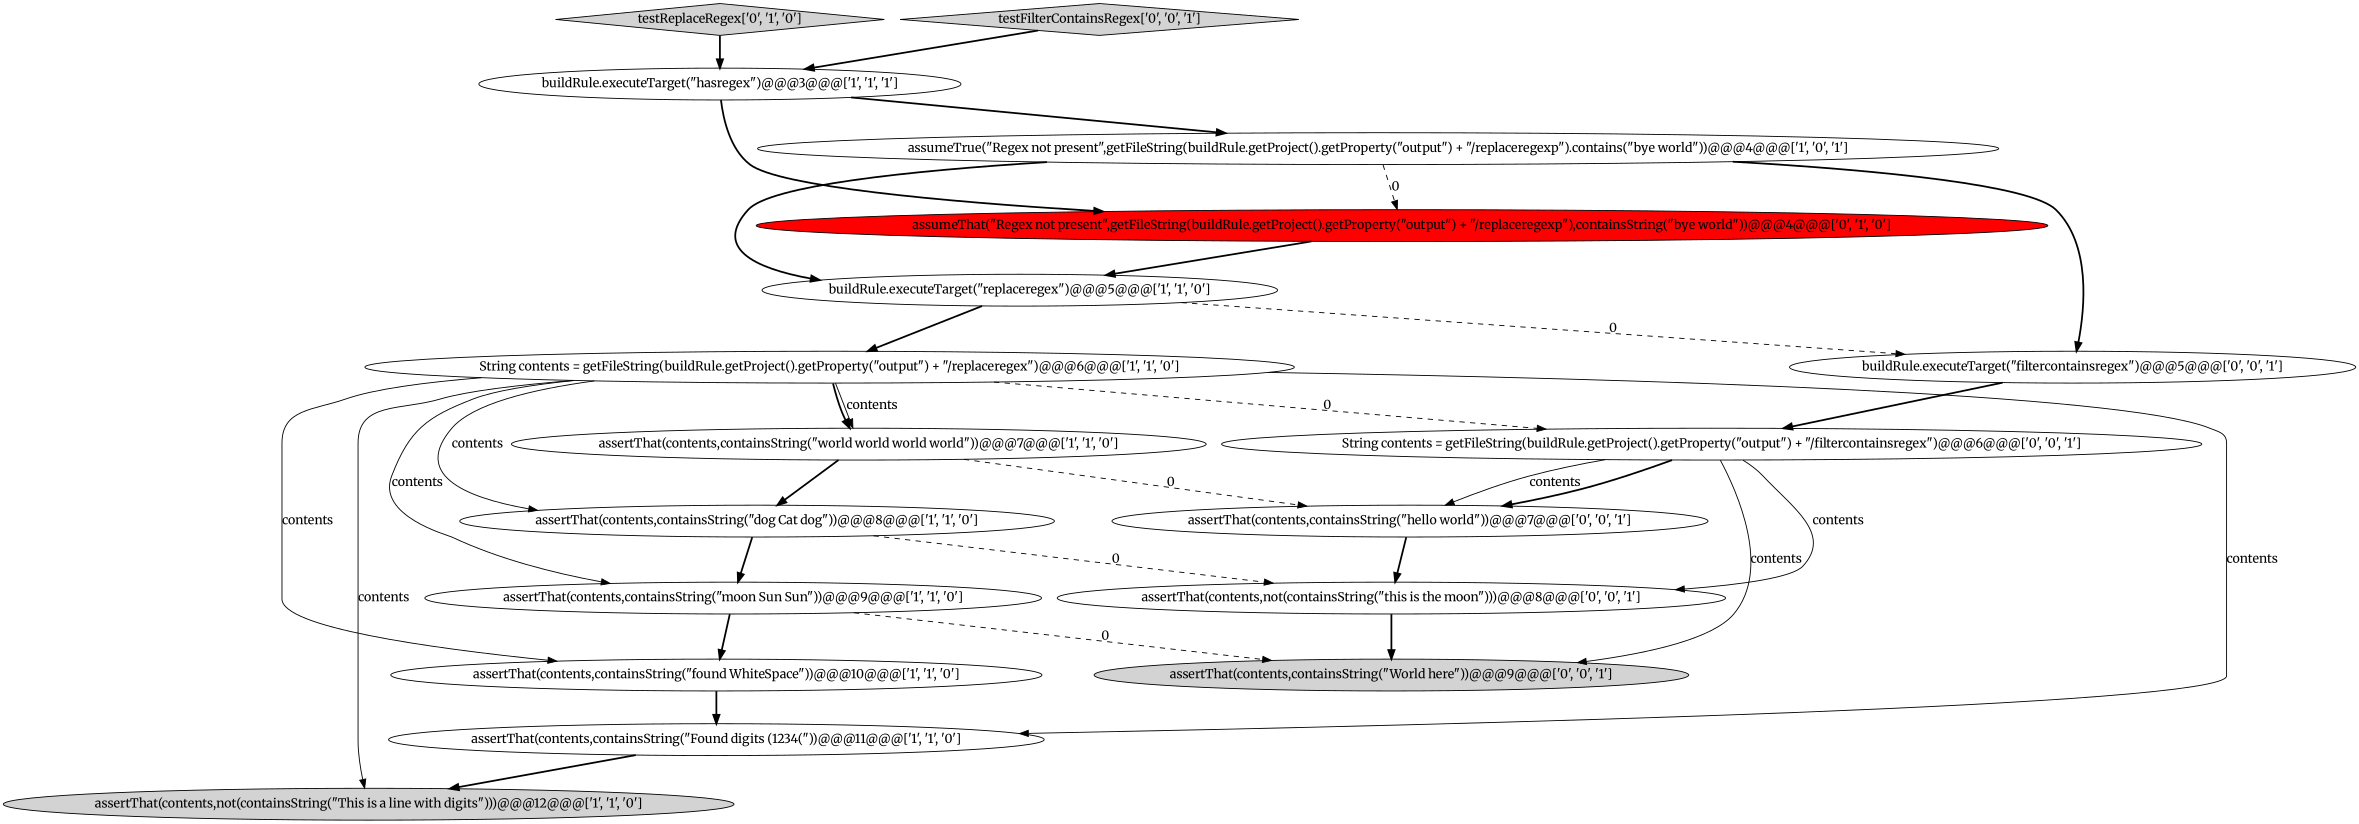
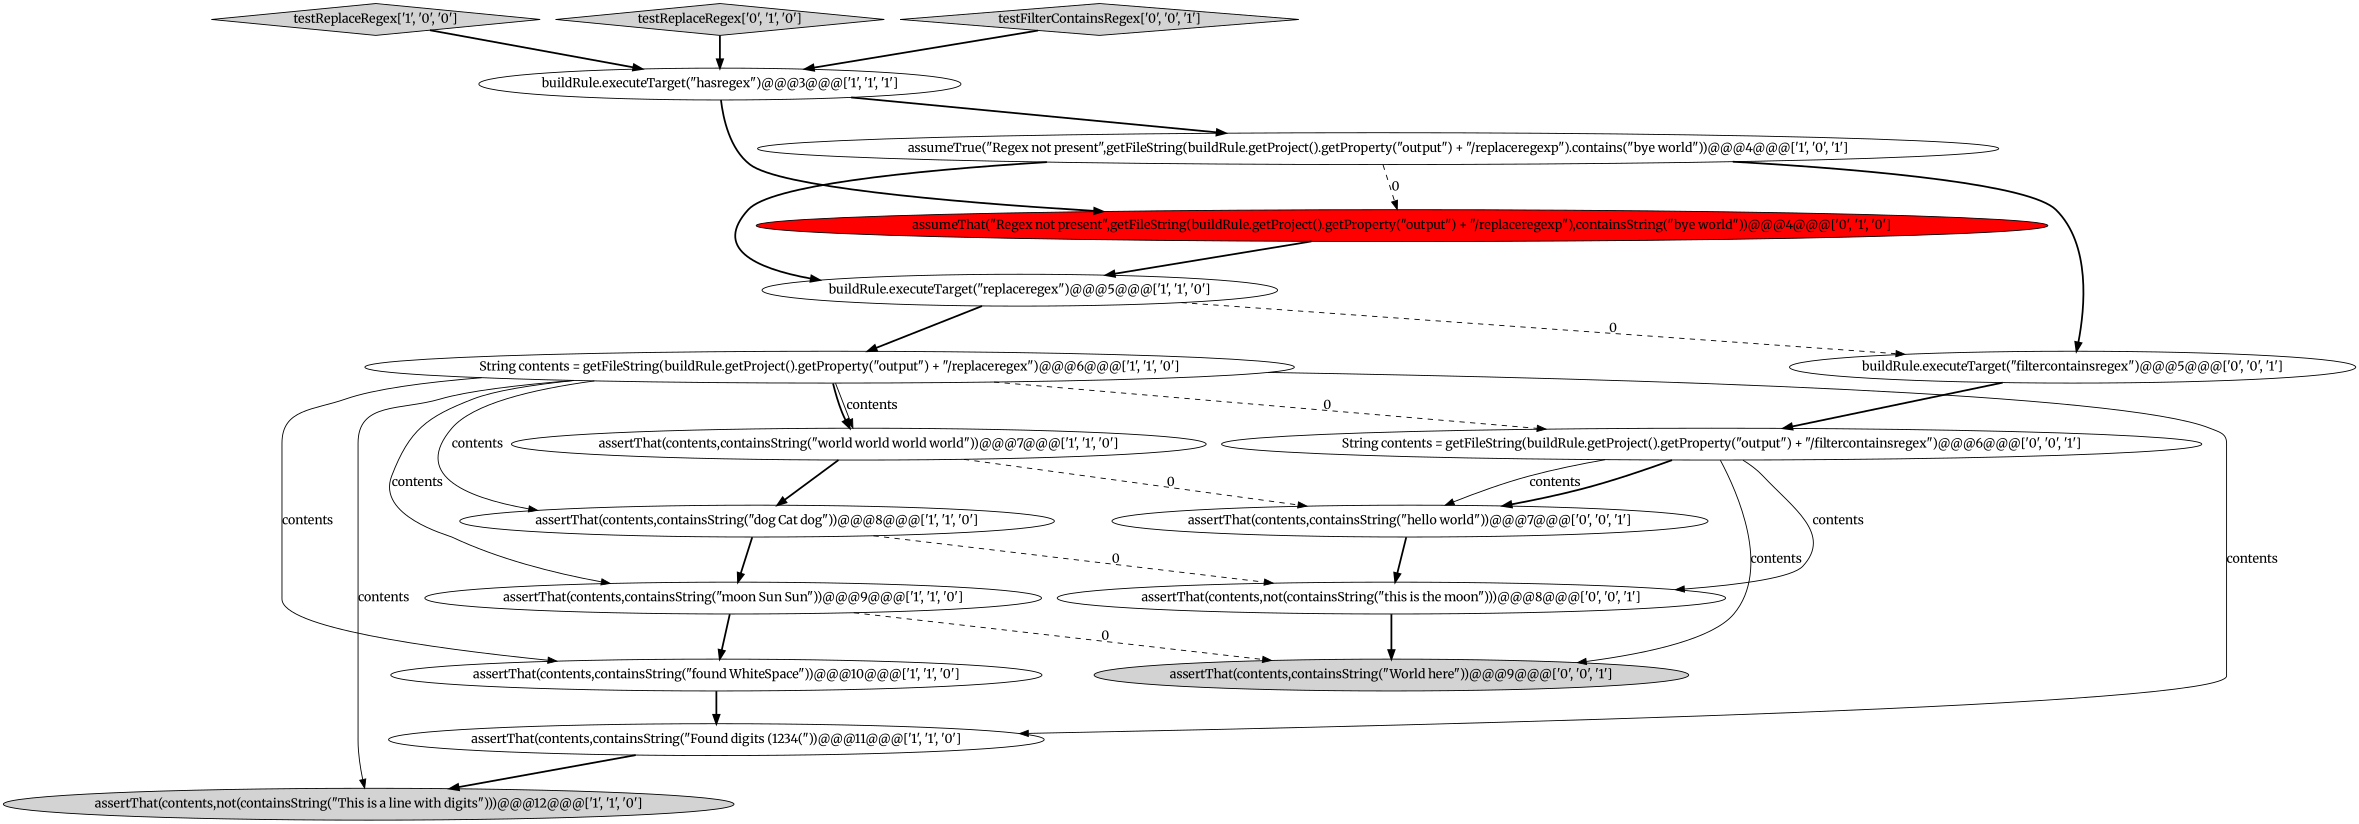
node "testReplaceRegex['1', '0', '0']": added
